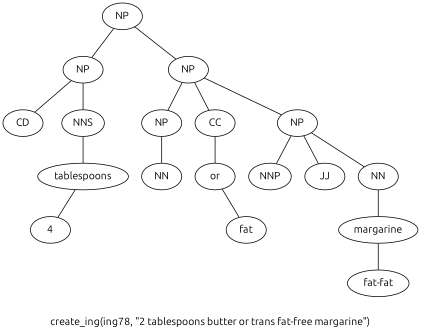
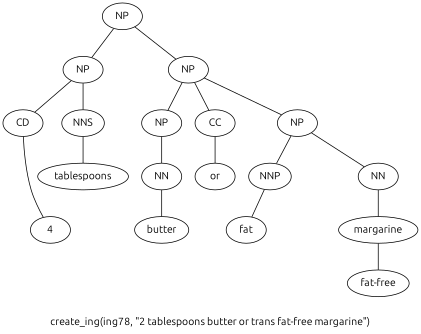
node "JJ": removed
edge "or" -- "fat": now "NNP" -- "fat"
edge "tablespoons" -- "4": now "CD" -- "4"
node "butter": added
node "fat-fat": label "fat-fat" -> "fat-free"
